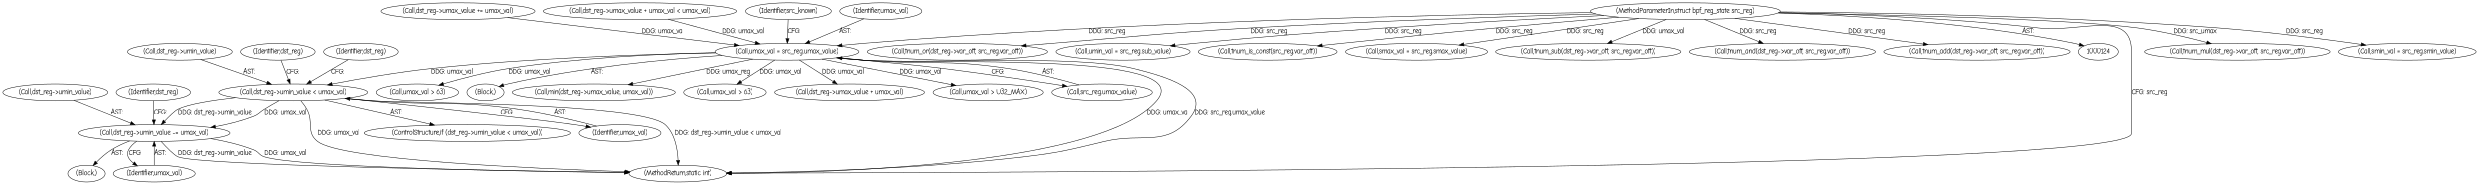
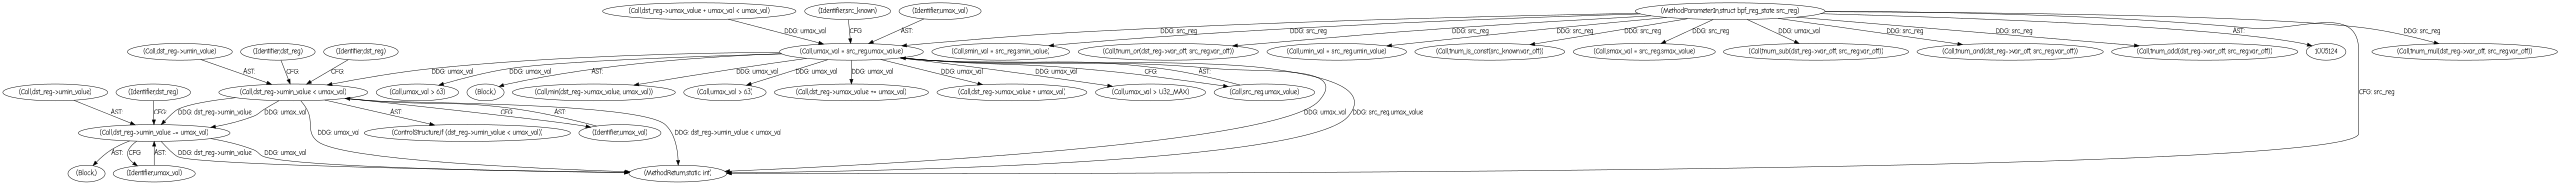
edge "(Call,dst_reg->umax_value += umax_val)" -> "(Call,umax_val = src_reg.umax_value)": reversed
edge "(MethodParameterIn,struct bpf_reg_state src_reg)" -> "(Call,tnum_mul(dst_reg->var_off, src_reg.var_off))": label "DDG: src_umax" -> "DDG: src_reg"
node "(Call,umin_val = src_reg.sub_value)": label "(Call,umin_val = src_reg.sub_value)" -> "(Call,umin_val = src_reg.umin_value)"
node "(Call,tnum_is_const(src_reg.var_off))": label "(Call,tnum_is_const(src_reg.var_off))" -> "(Call,tnum_is_const(src_known.var_off))"
node "1000124": label "1000124" -> "1005124"
edge "(Call,umax_val = src_reg.umax_value)" -> "(Call,min(dst_reg->umax_value, umax_val))": label "DDG: umax_reg" -> "DDG: umax_val"
